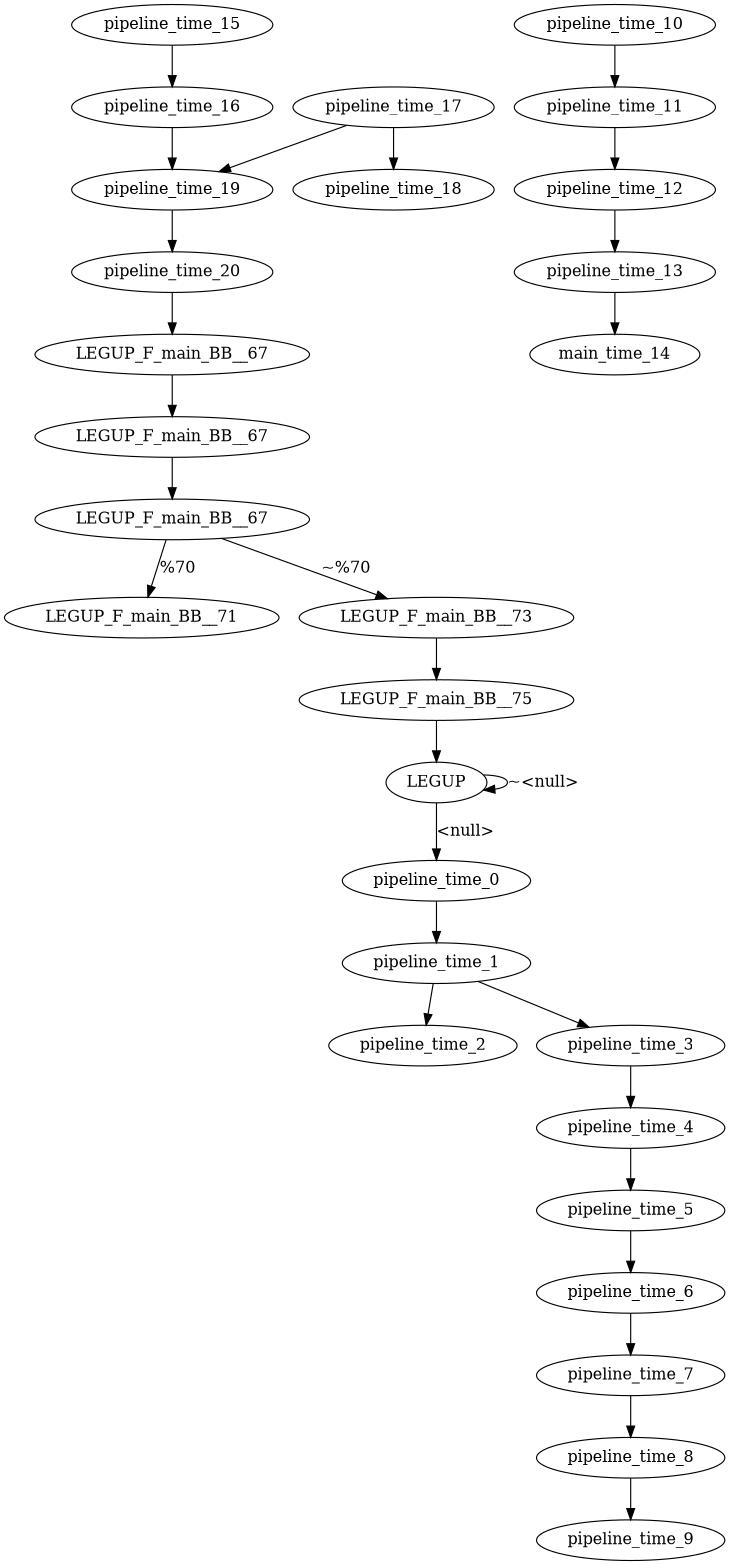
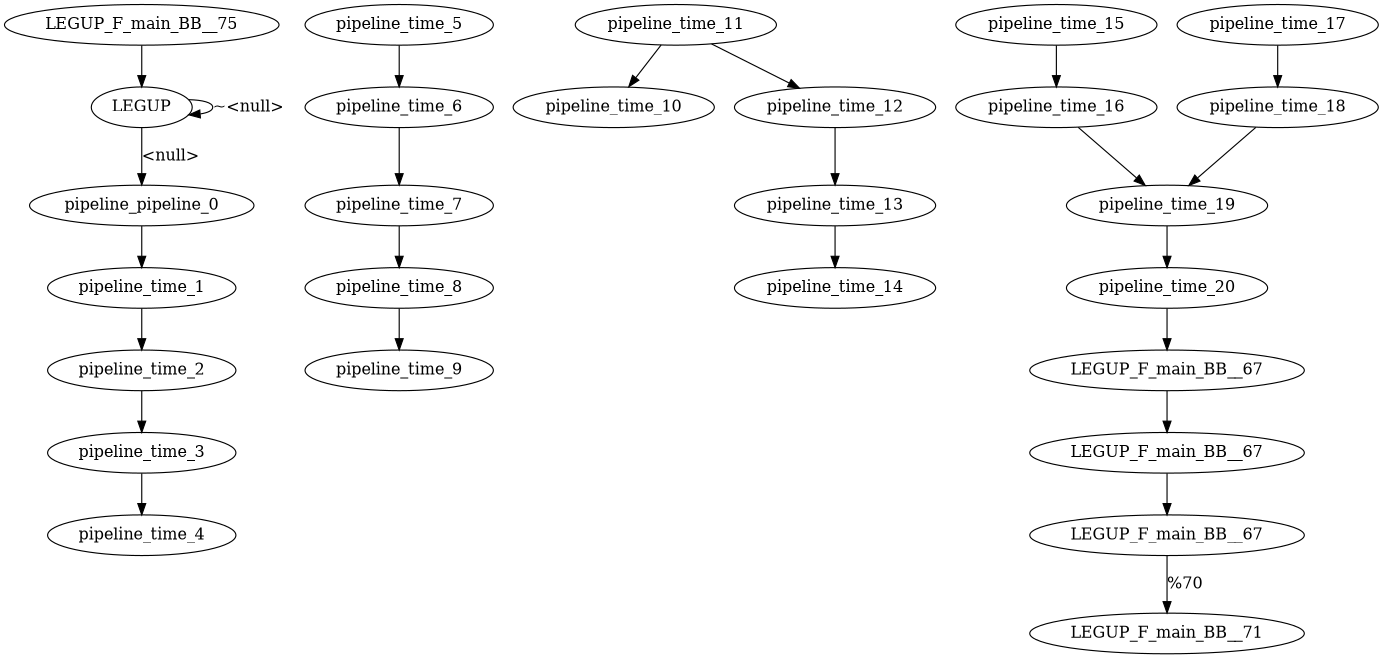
edge "pipeline_time_10" -> "pipeline_time_11": reversed
edge "pipeline_time_17" -> "pipeline_time_19": now "pipeline_time_18" -> "pipeline_time_19"
node "main_time_14": label "main_time_14" -> "pipeline_time_14"
node "LEGUP_F_main_BB__73": removed
node "pipeline_time_0": label "pipeline_time_0" -> "pipeline_pipeline_0"
edge "pipeline_time_1" -> "pipeline_time_3": now "pipeline_time_2" -> "pipeline_time_3"
edge "pipeline_time_4" -> "pipeline_time_5": removed
